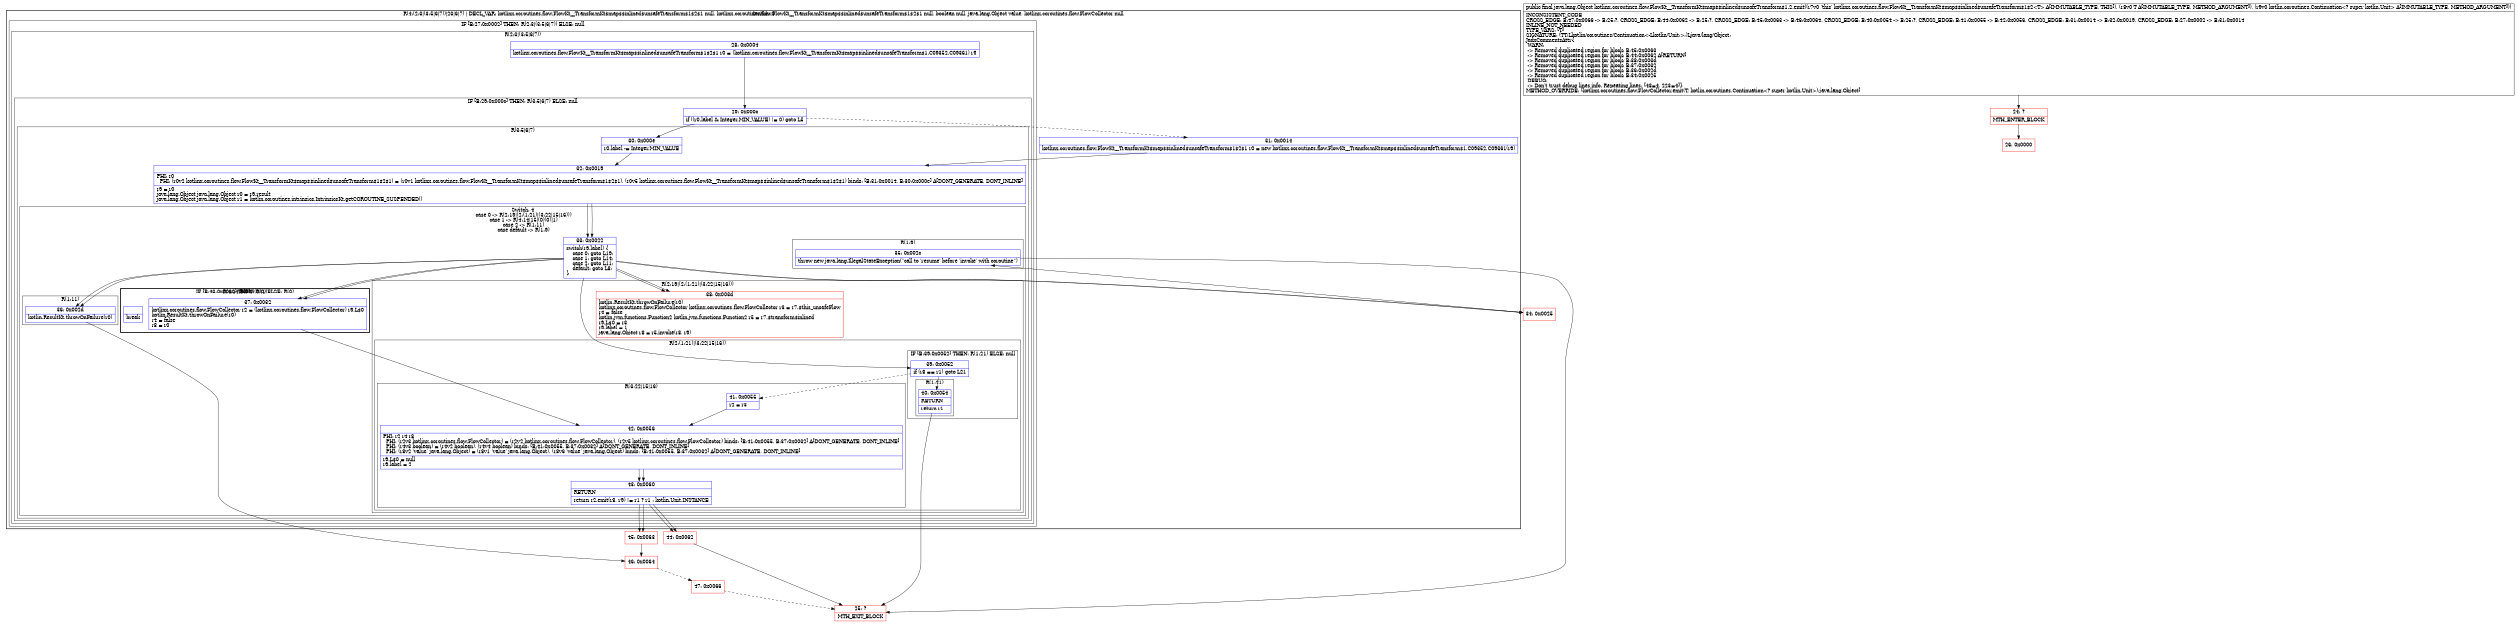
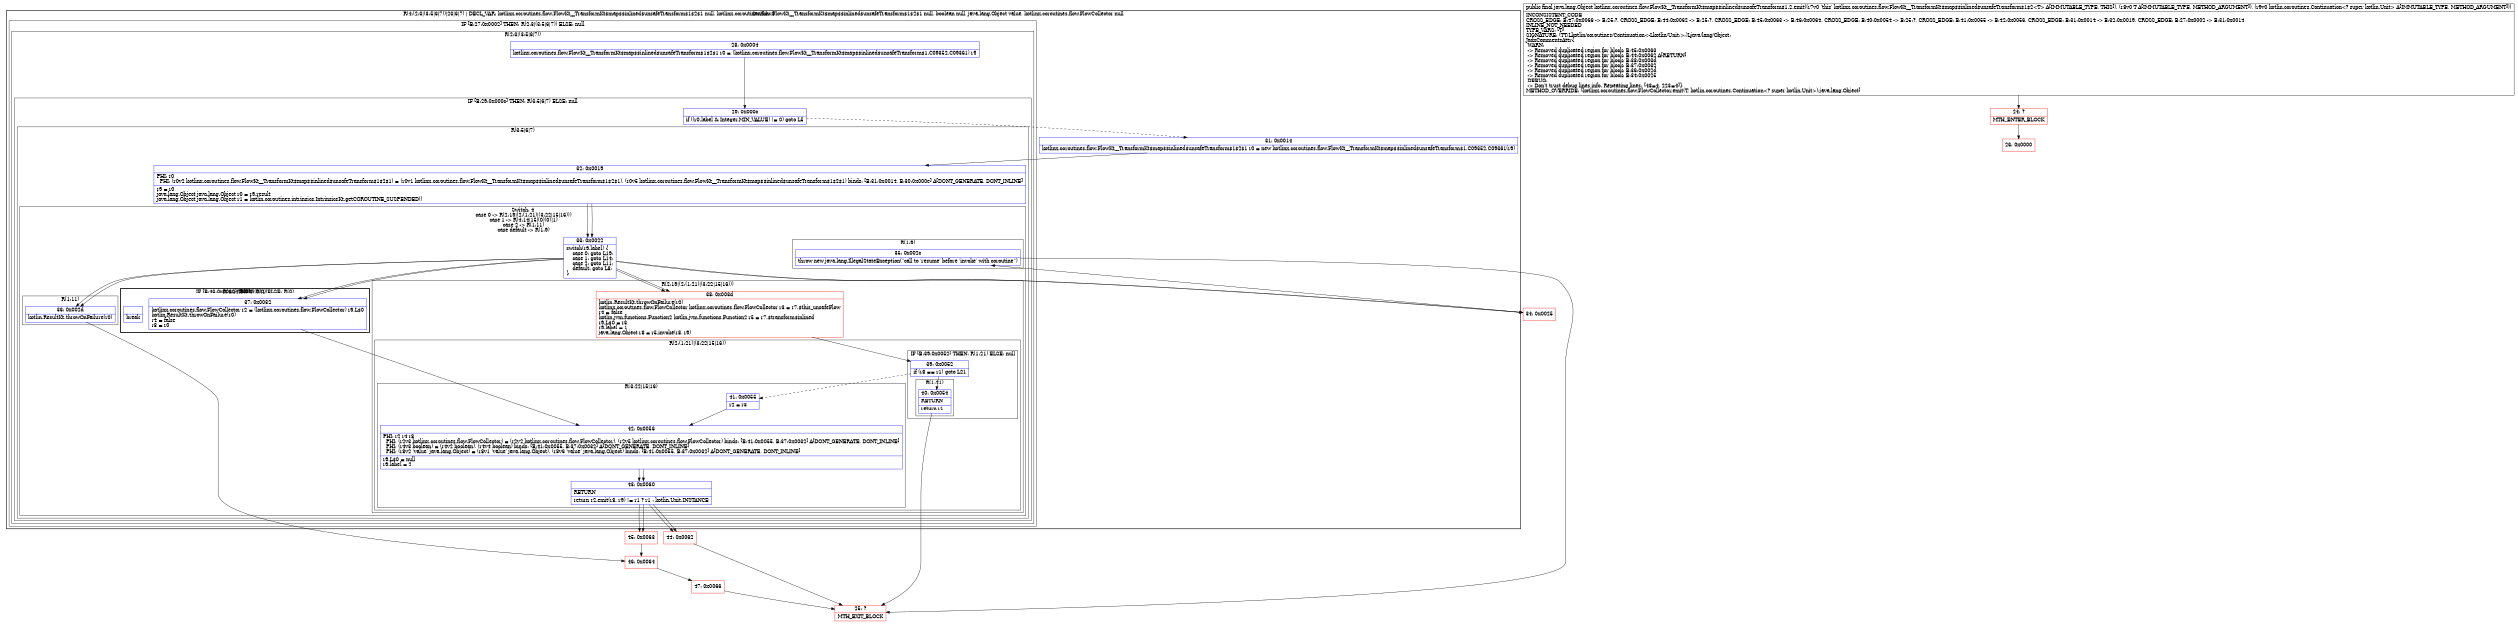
node "30: 0x000e": removed
edge "33: 0x0022" -> "39: 0x0052": now "38: 0x003d" -> "39: 0x0052"
edge "46: 0x0064" -> "47: 0x0066": style dashed -> solid
edge "47: 0x0066" -> "25: ?": style dashed -> solid
